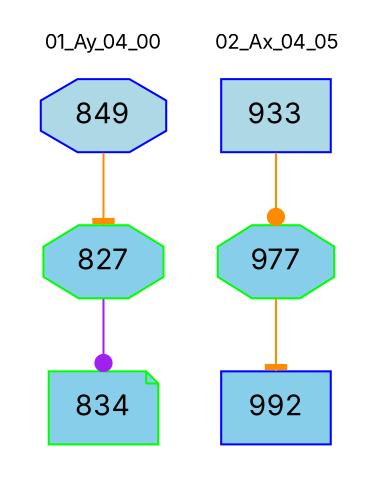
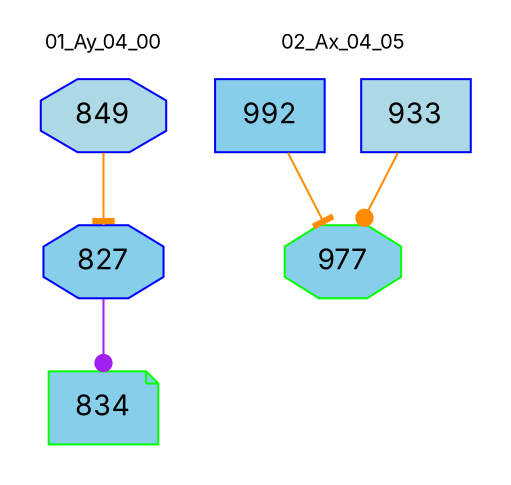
node "827": color green -> blue
edge "977" -> "992": reversed
